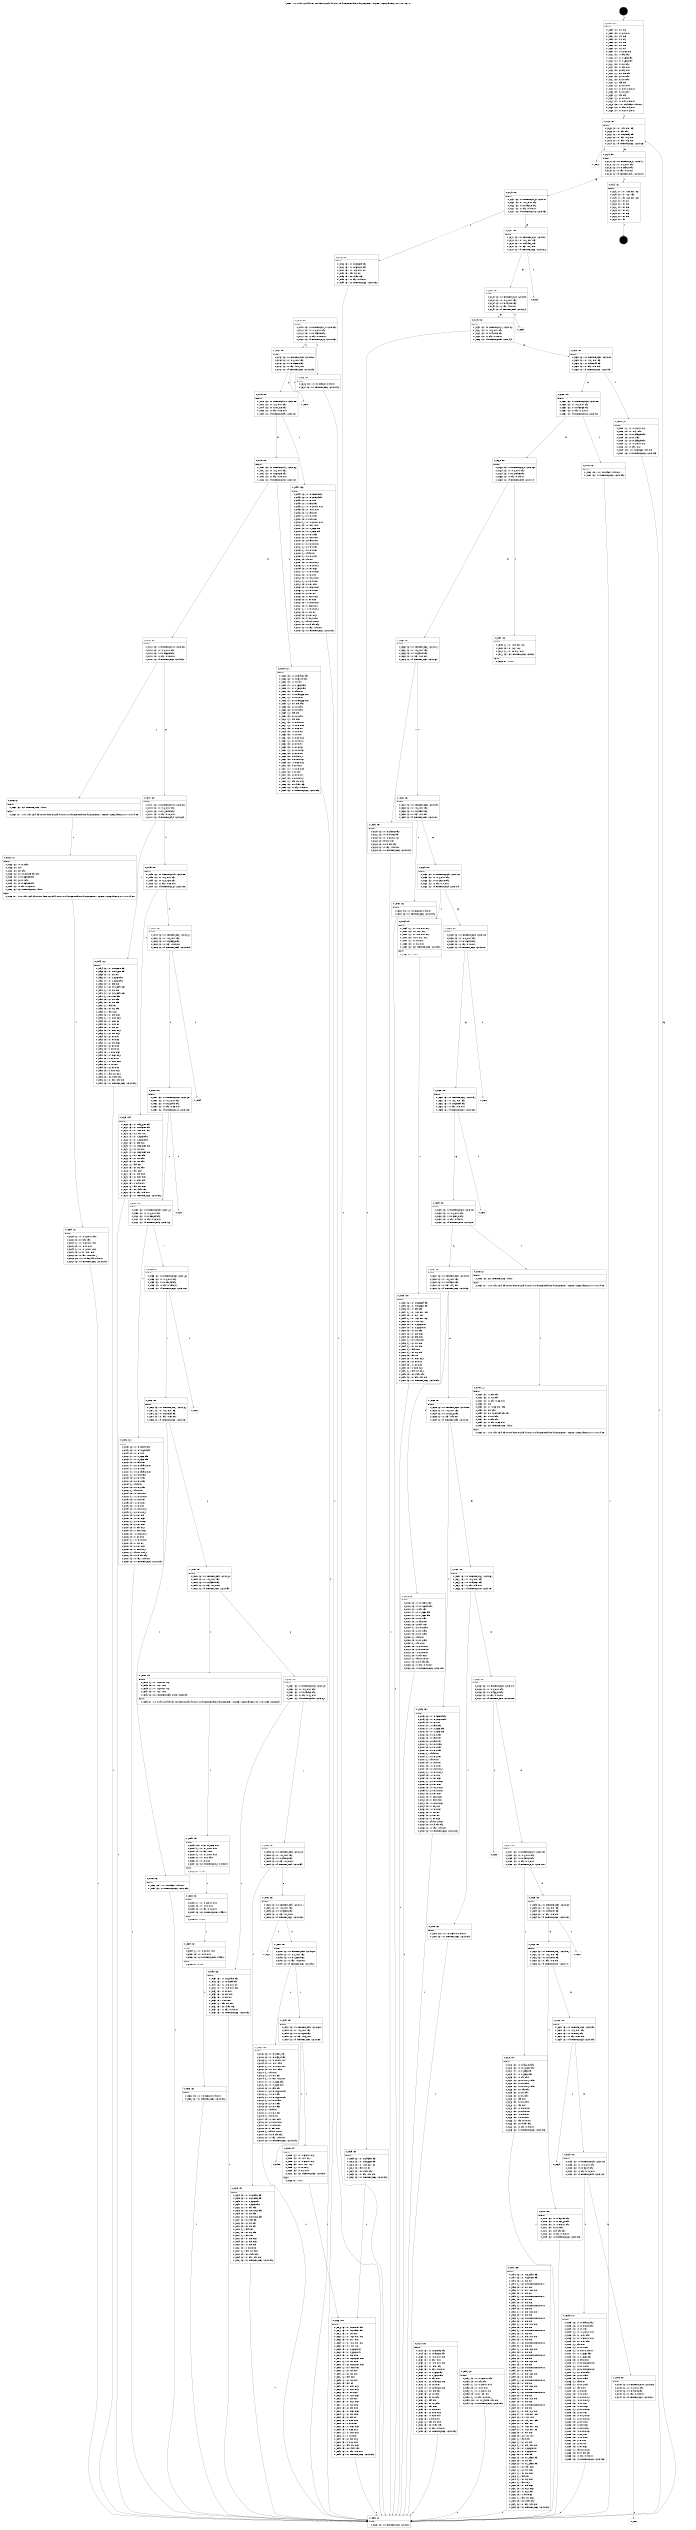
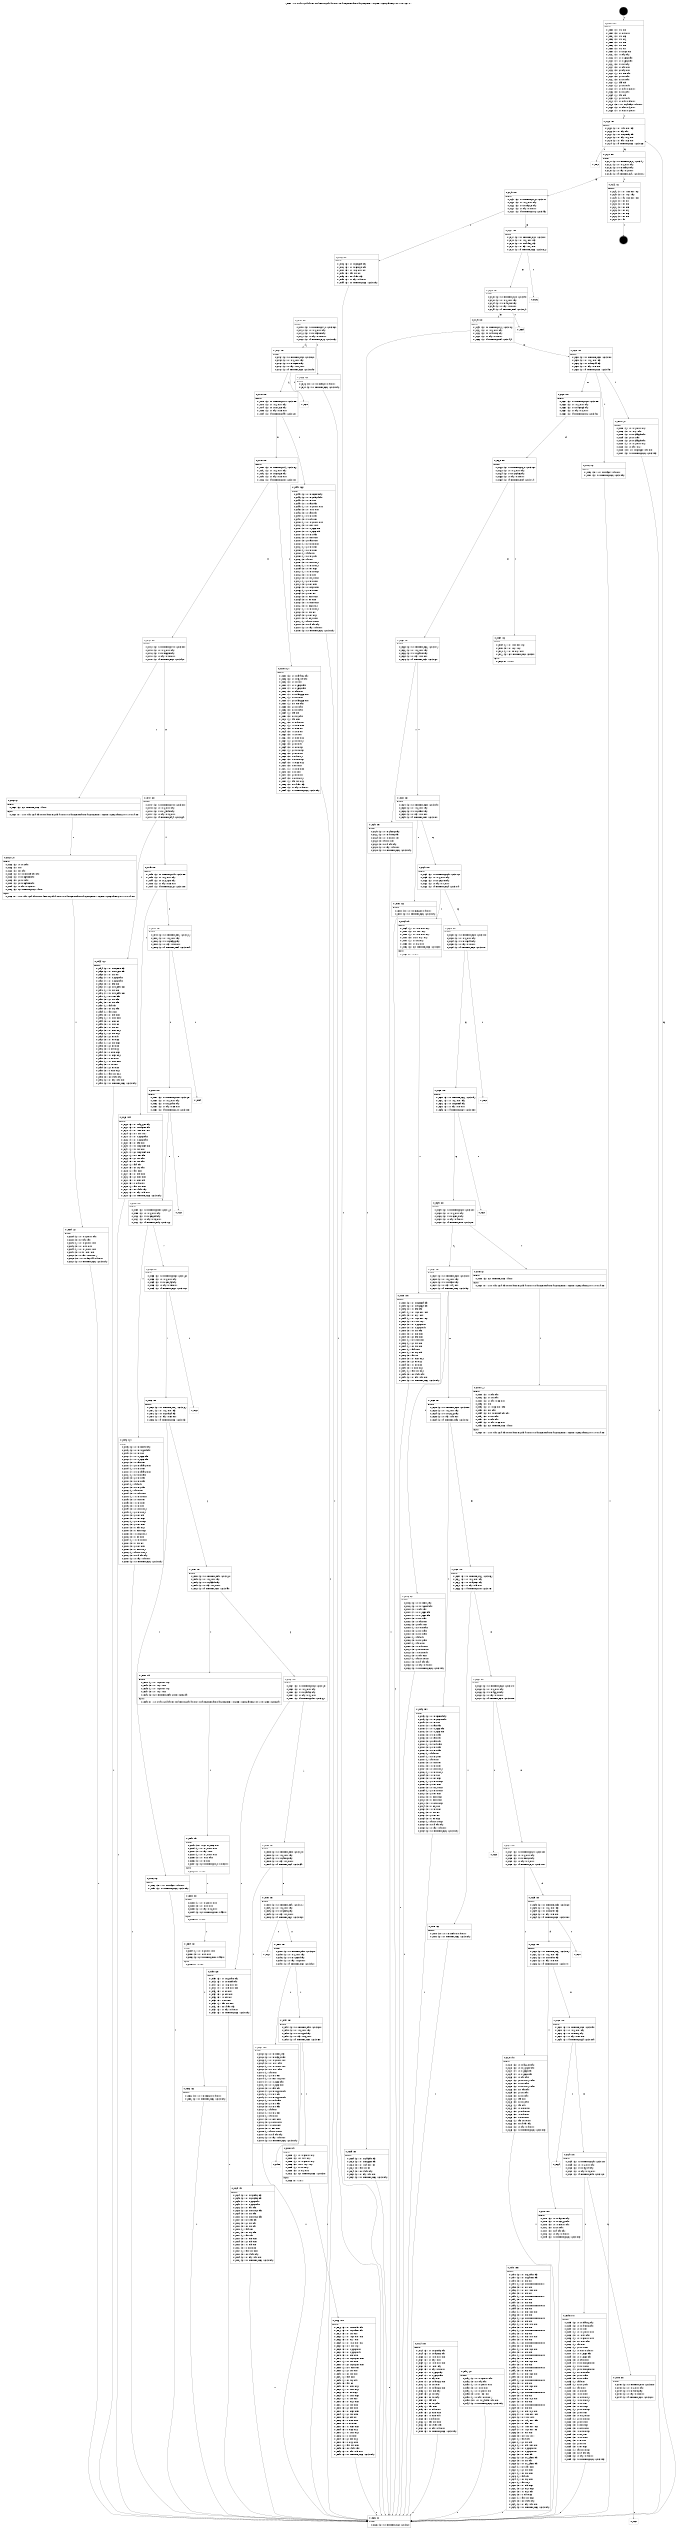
edge "0x401527 [28]" -> "0x401cf6 [15]": now "0x40150b [28]" -> "0x401cf6 [15]"
edge "0x40223e [30]" -> "0x402045 [172]": now "0x40223e [30]" -> "0x40268a [5]"
